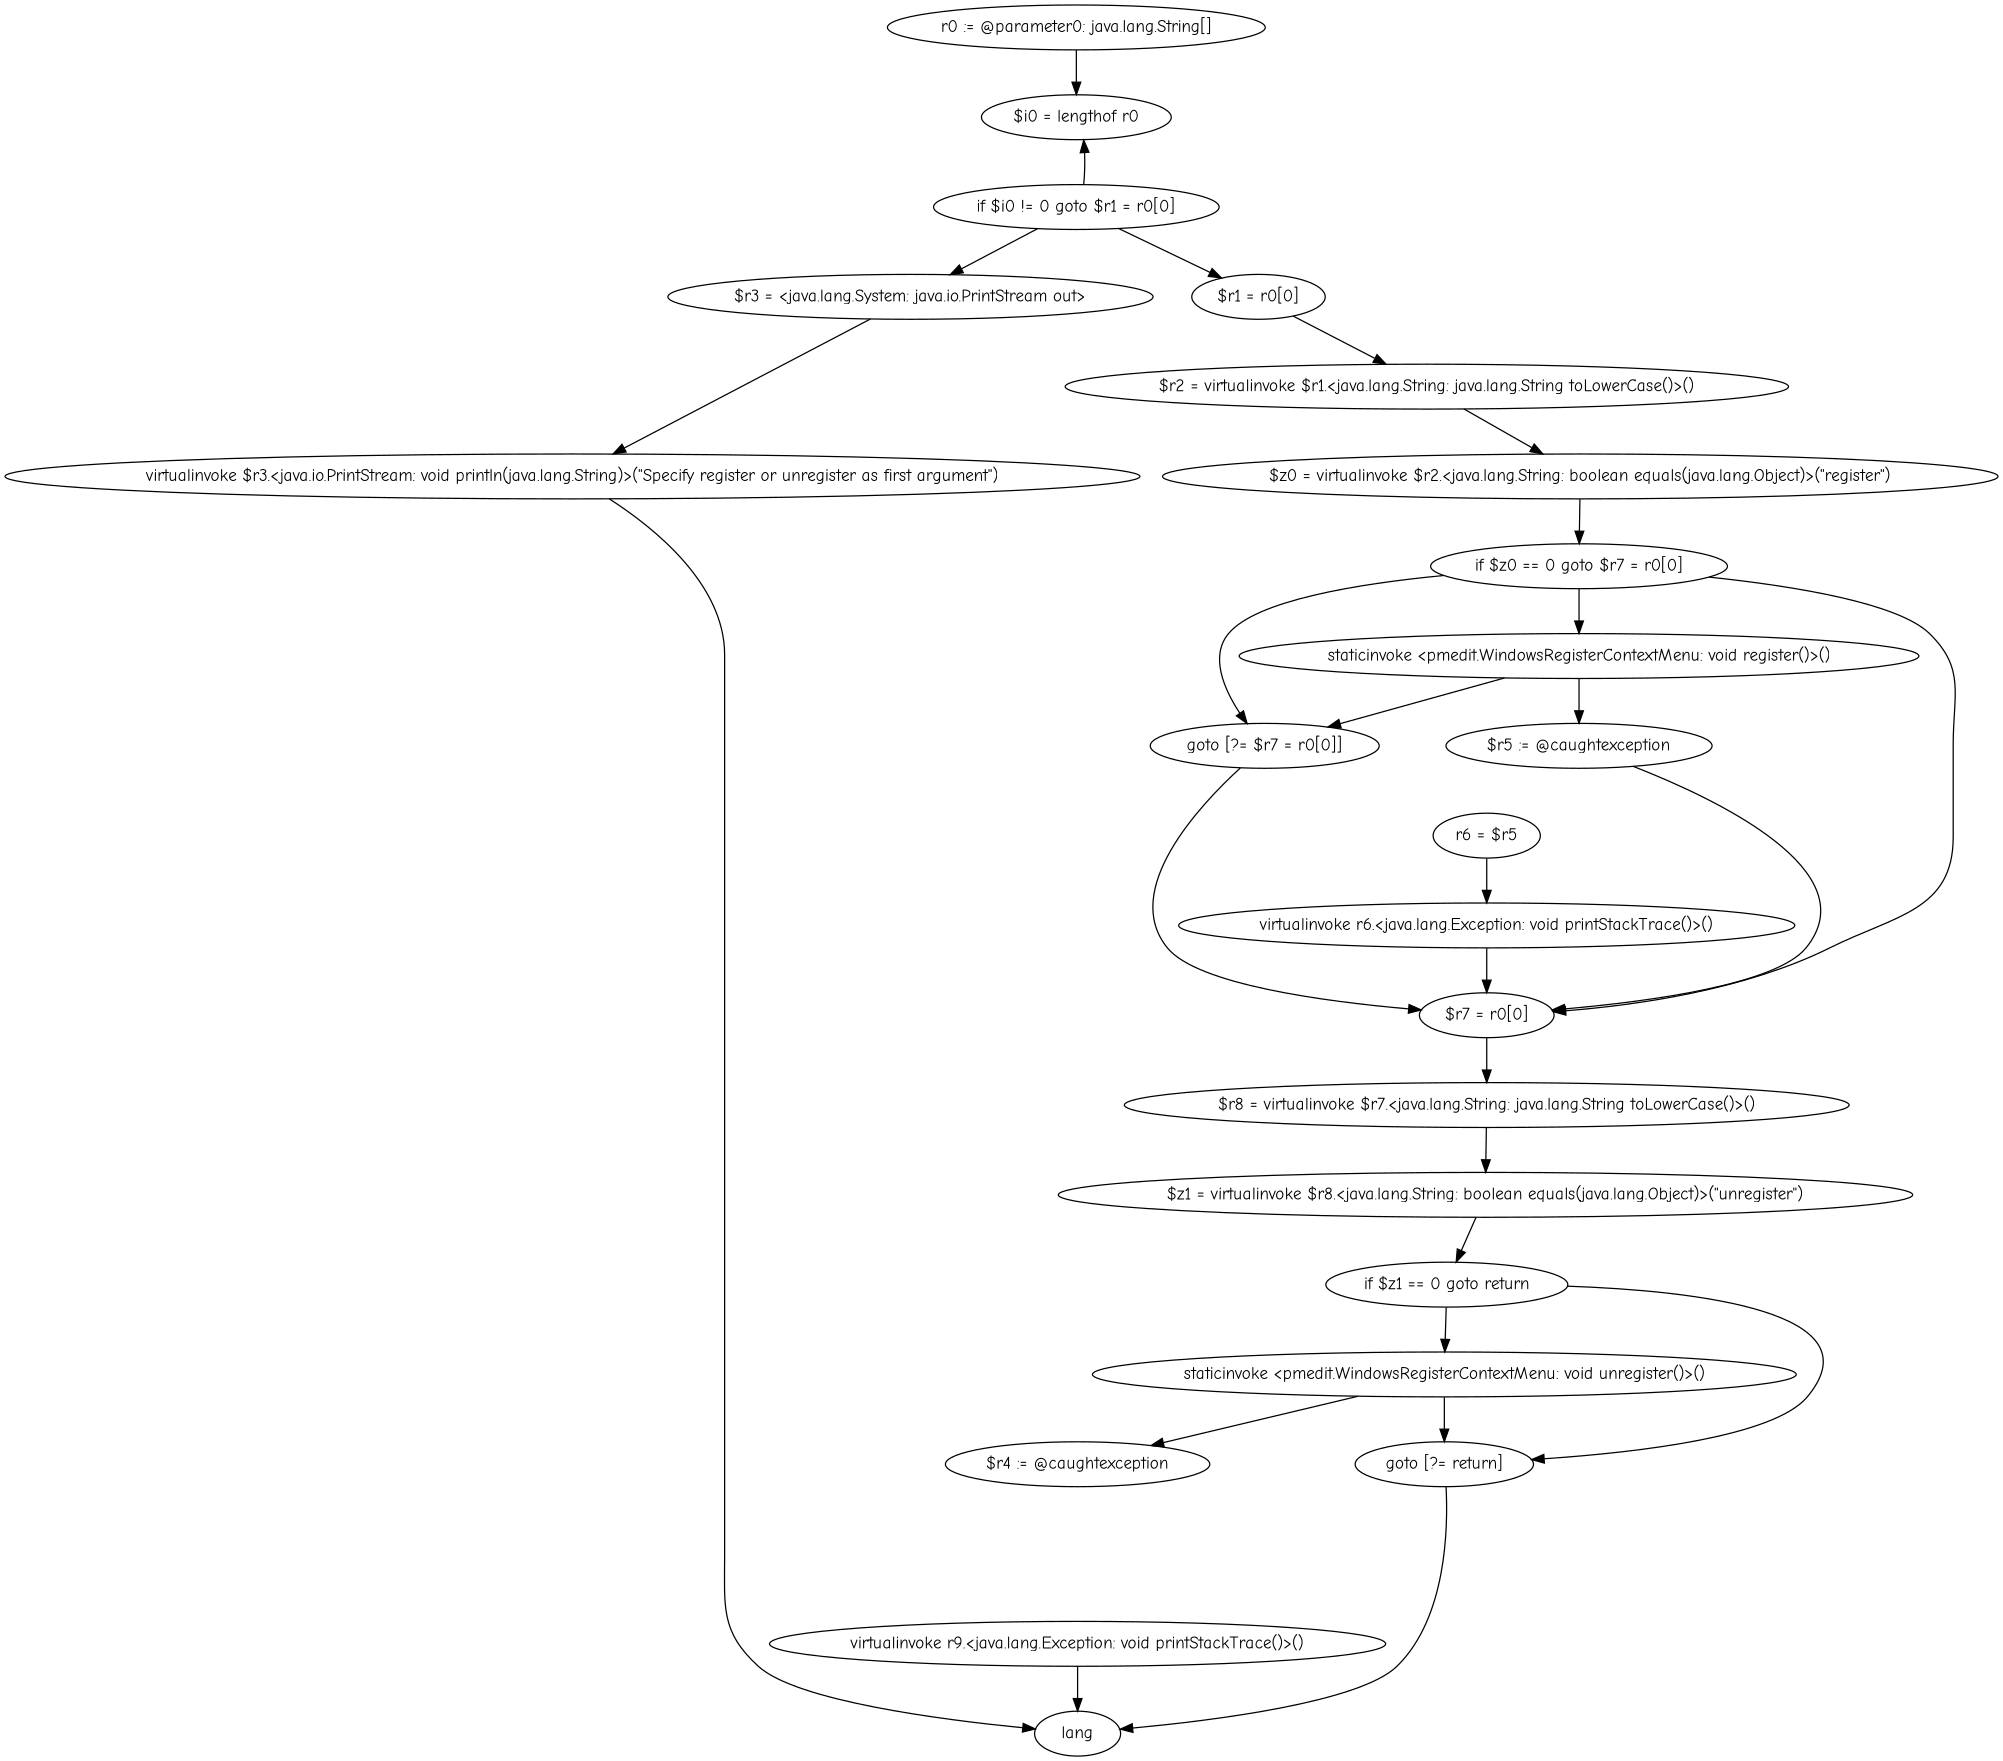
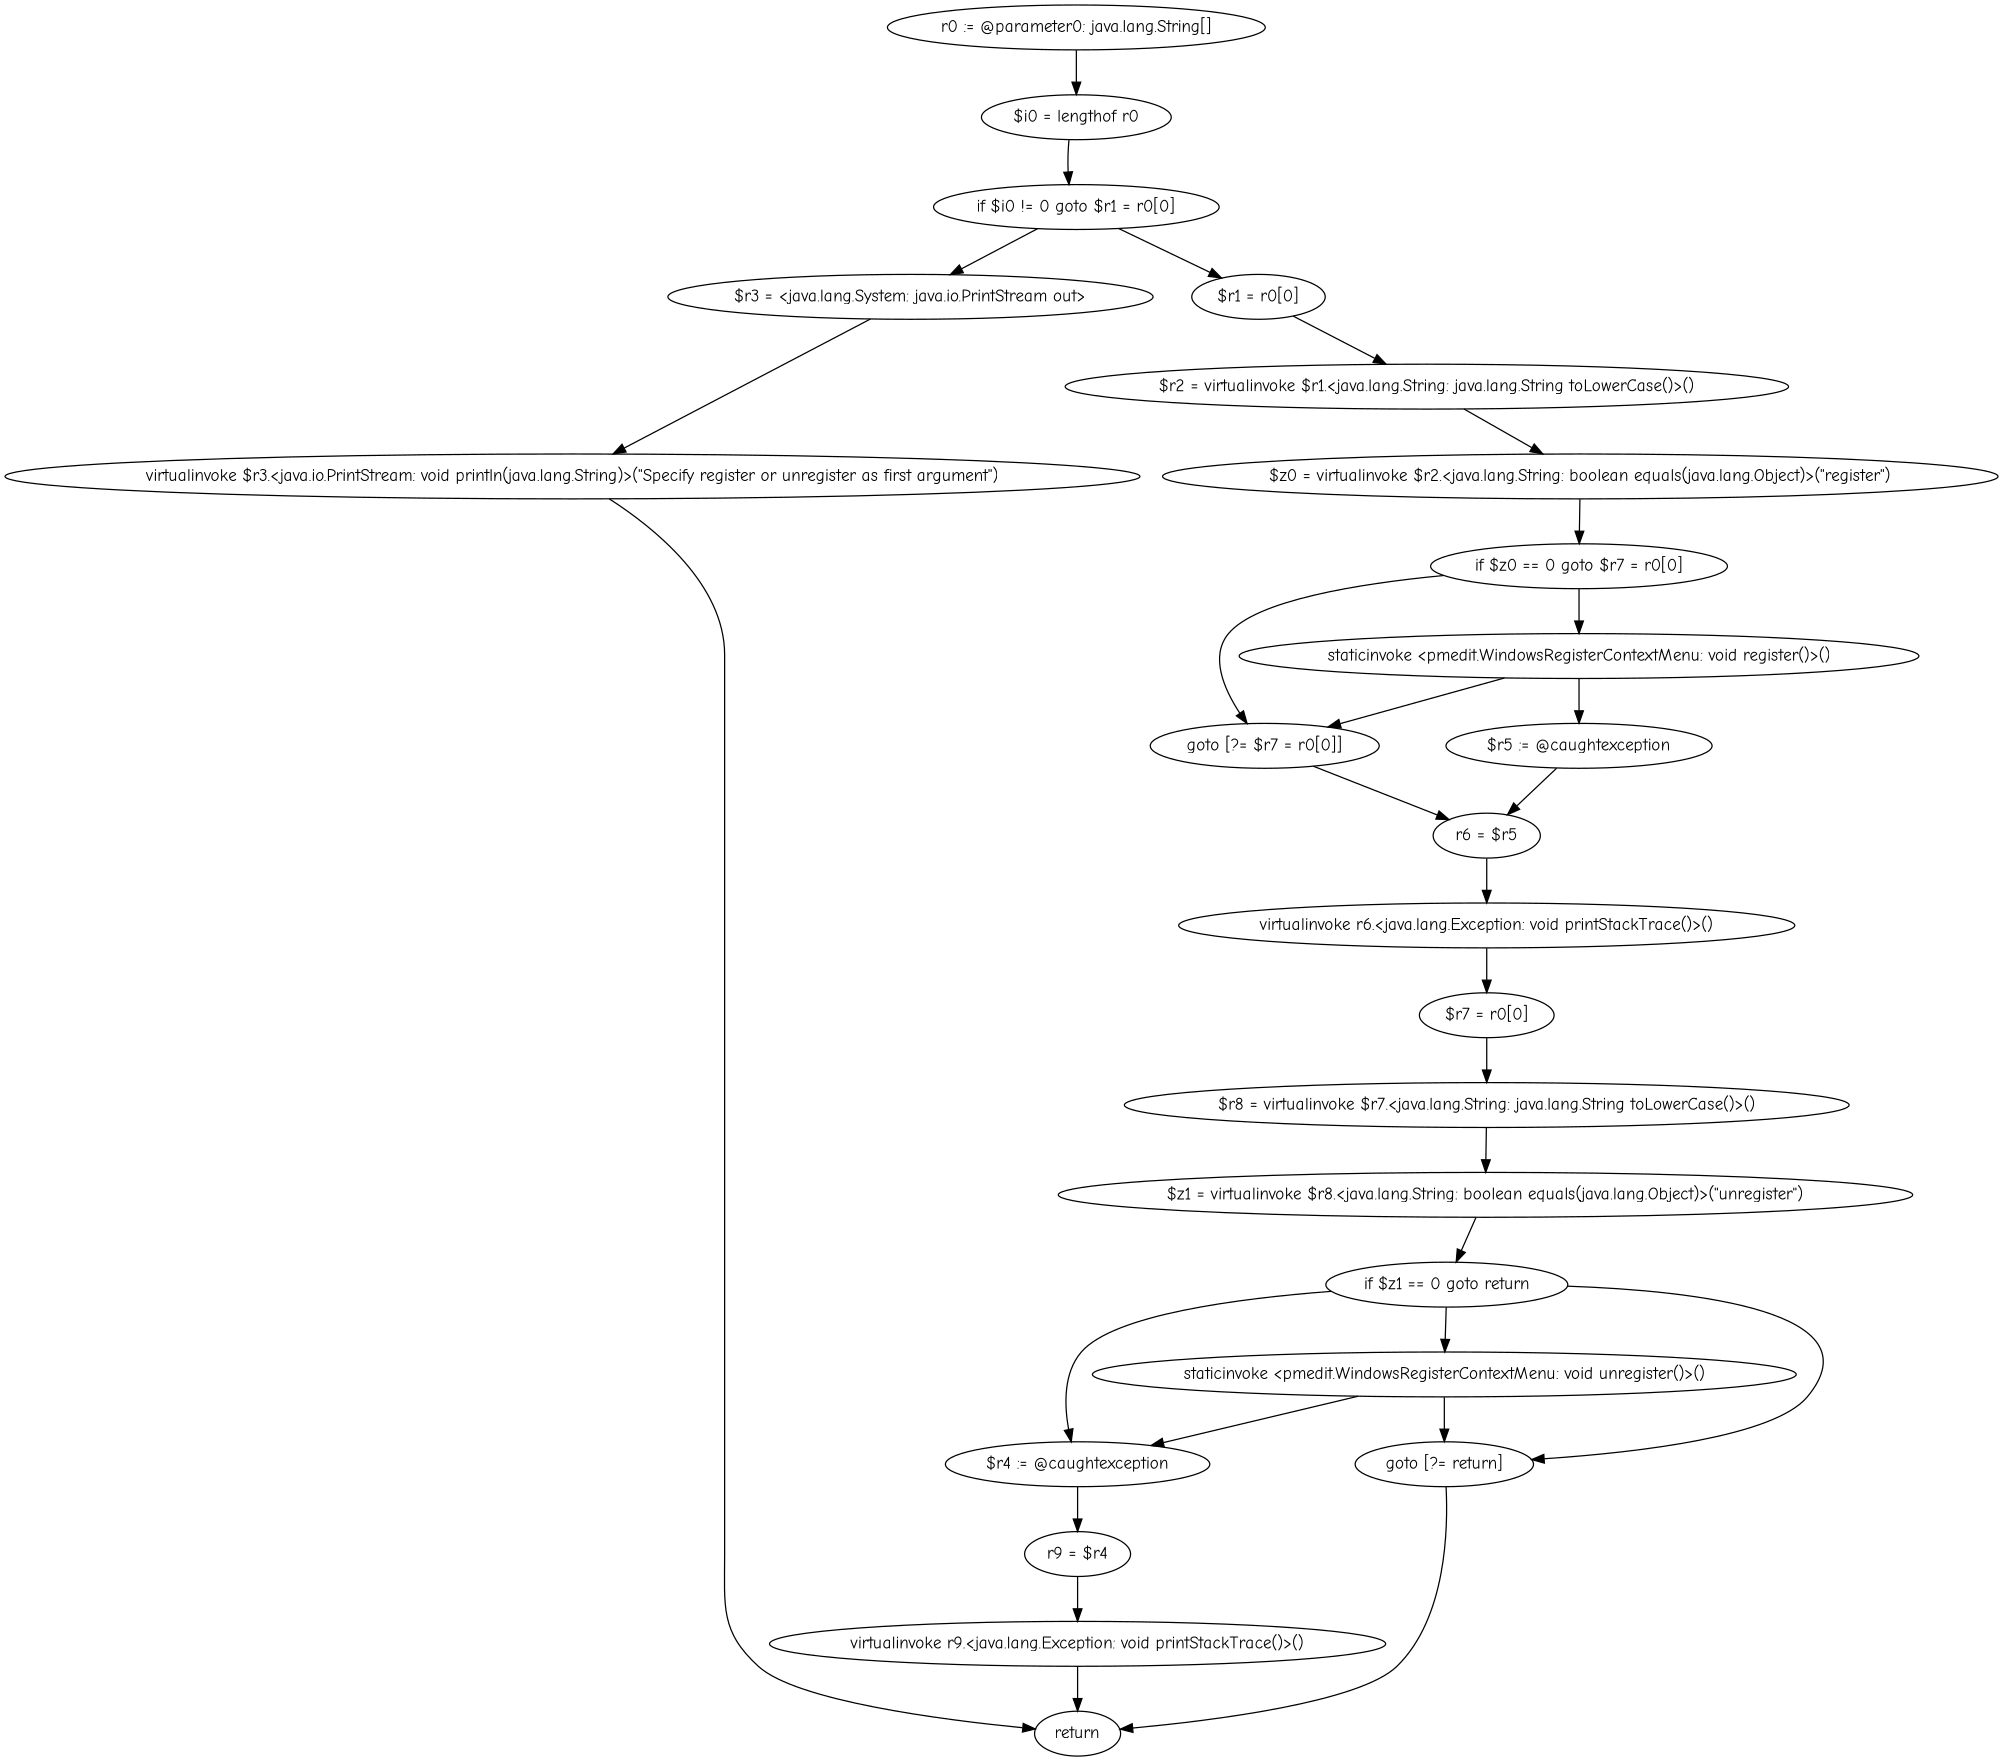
edge "if $i0 != 0 goto $r1 = r0[0]" -> "$i0 = lengthof r0": reversed
edge "if $z0 == 0 goto $r7 = r0[0]" -> "$r7 = r0[0]": removed
edge "$r5 := @caughtexception" -> "$r7 = r0[0]": now "$r5 := @caughtexception" -> "r6 = $r5"
edge "goto [?= $r7 = r0[0]]" -> "$r7 = r0[0]": now "goto [?= $r7 = r0[0]]" -> "r6 = $r5"
edge "if $z1 == 0 goto return" -> "$r4 := @caughtexception": added
node "r9 = $r4": added
node "lang": label "lang" -> "return"
